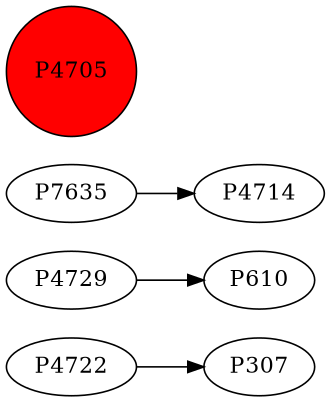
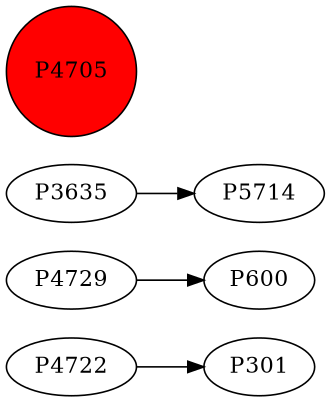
node "P7635": label "P7635" -> "P3635"
node "P4714": label "P4714" -> "P5714"
node "P610": label "P610" -> "P600"
node "P307": label "P307" -> "P301"
